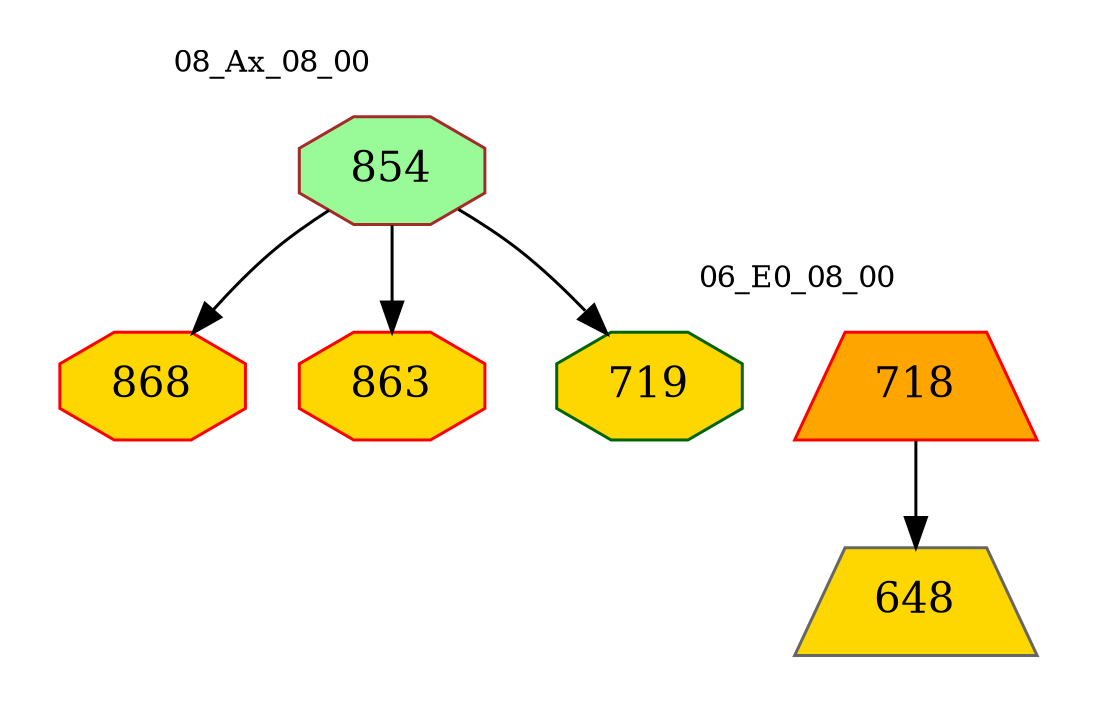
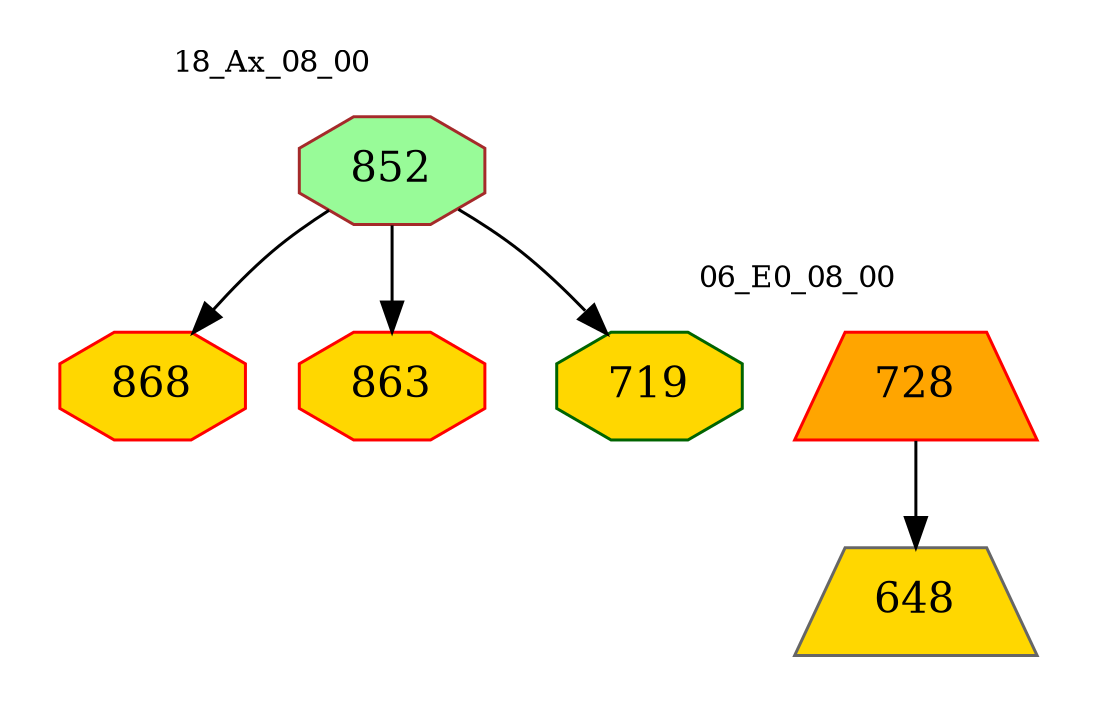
cluster "08_Ax_08_00": label "08_Ax_08_00" -> "18_Ax_08_00"
node "854": label "854" -> "852"
node "718": label "718" -> "728"
